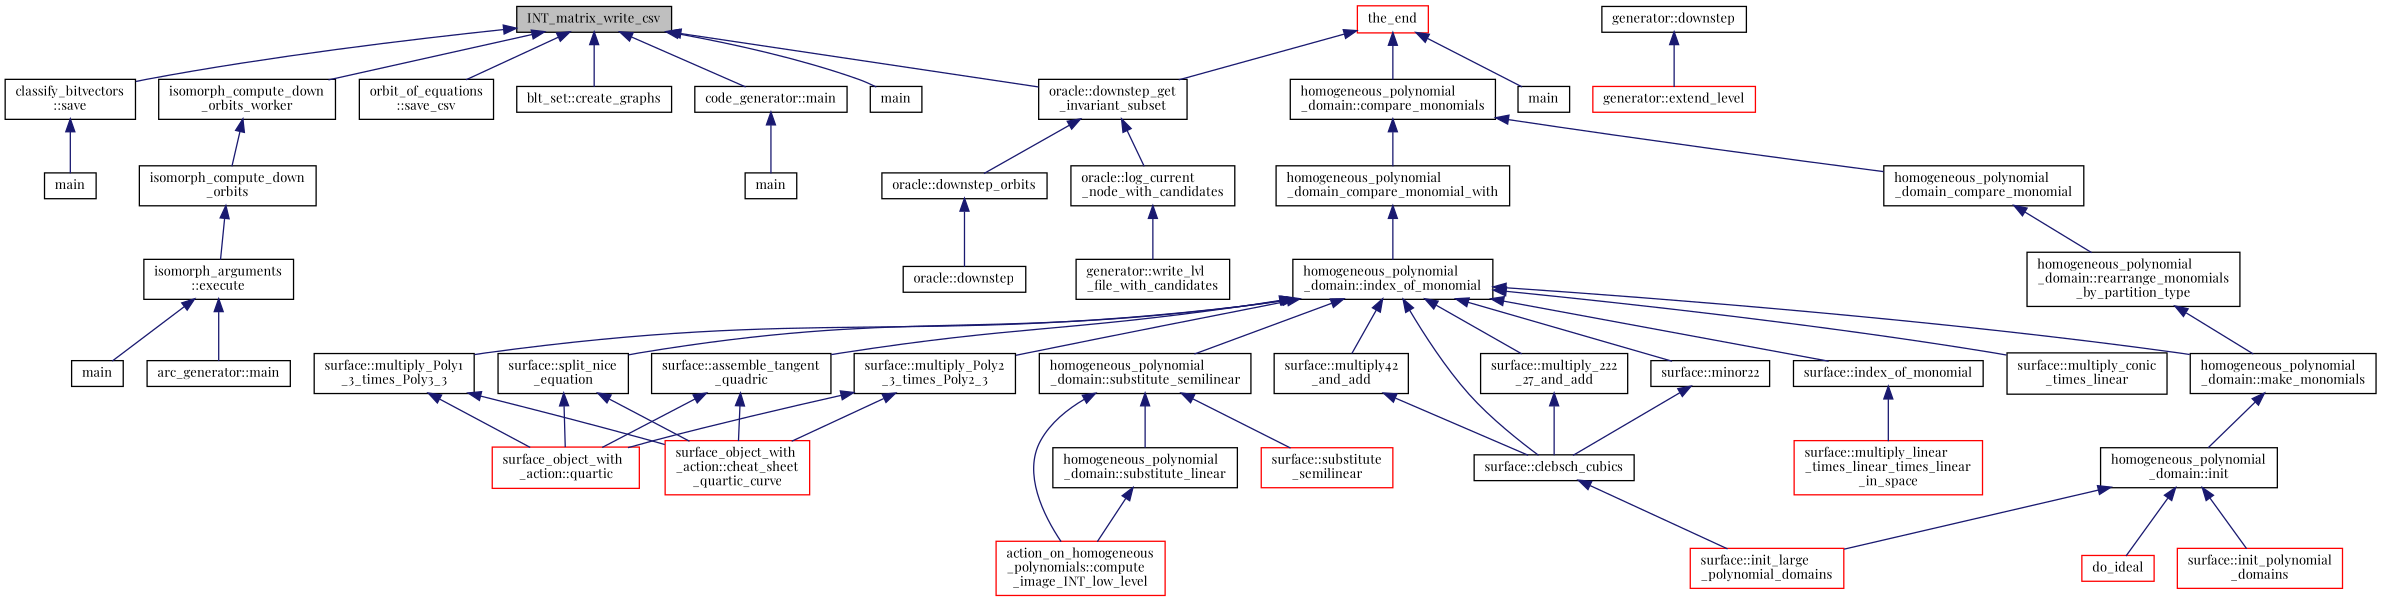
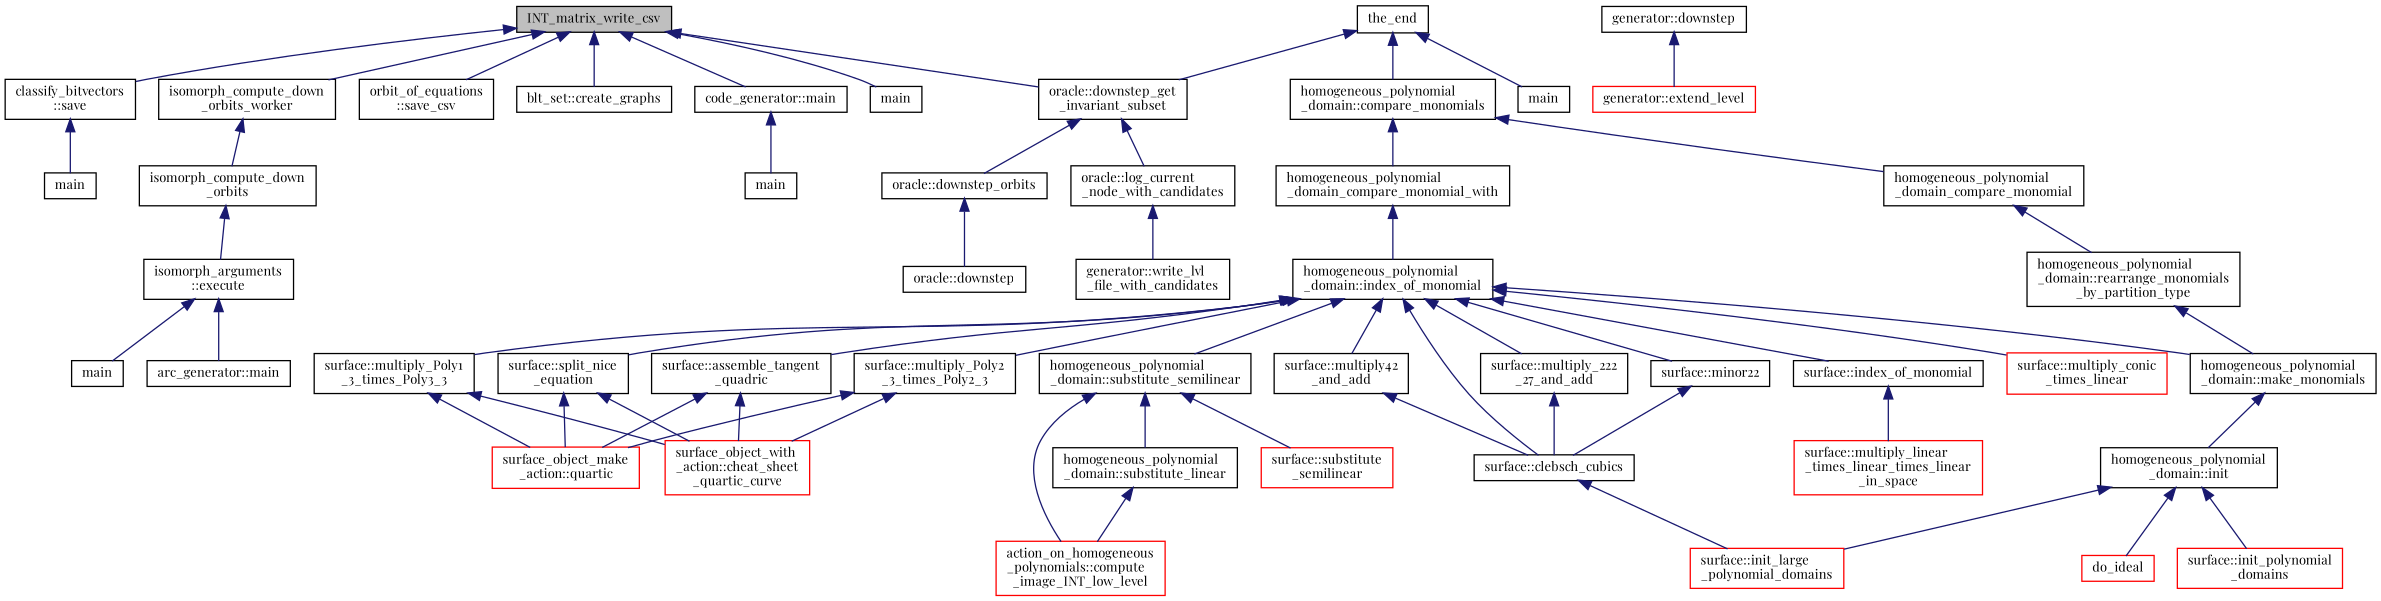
node "the_end": color red -> black
node "surface::multiply_conic _times_linear": color black -> red
node "surface_object_with _action::quartic": label "surface_object_with _action::quartic" -> "surface_object_make _action::quartic"
